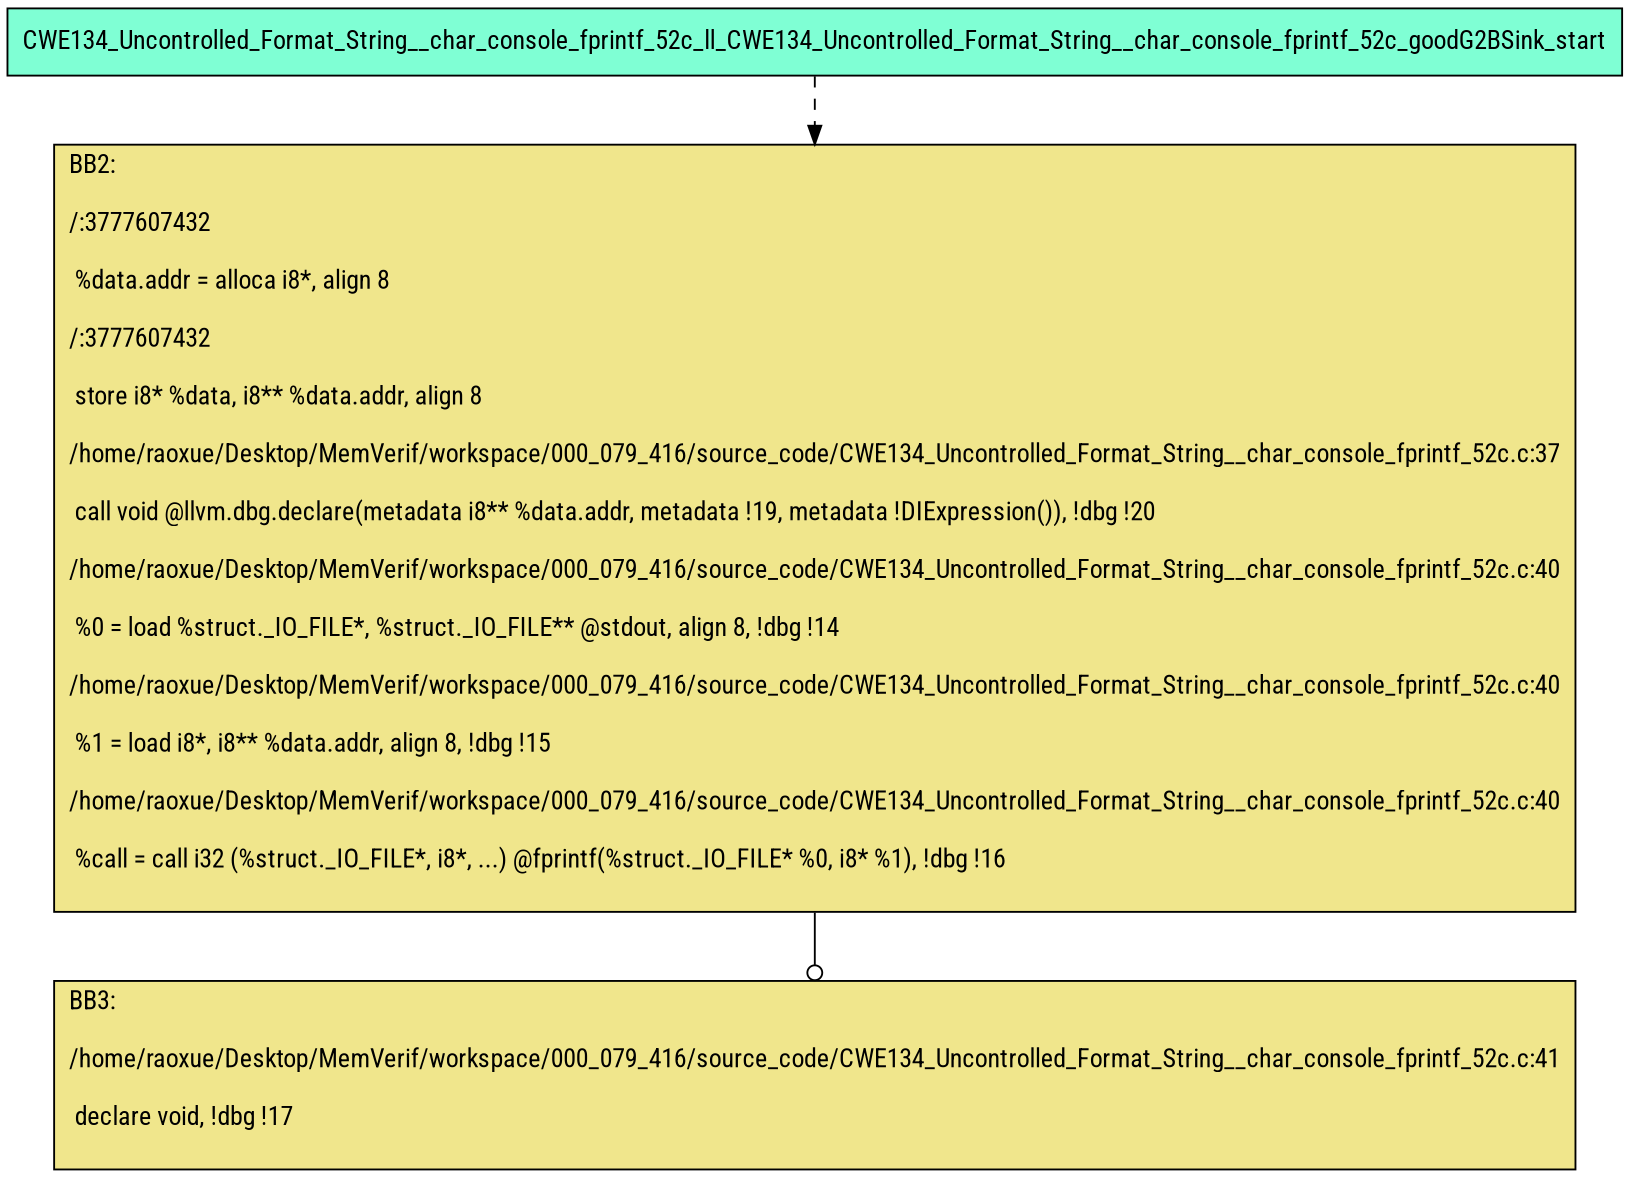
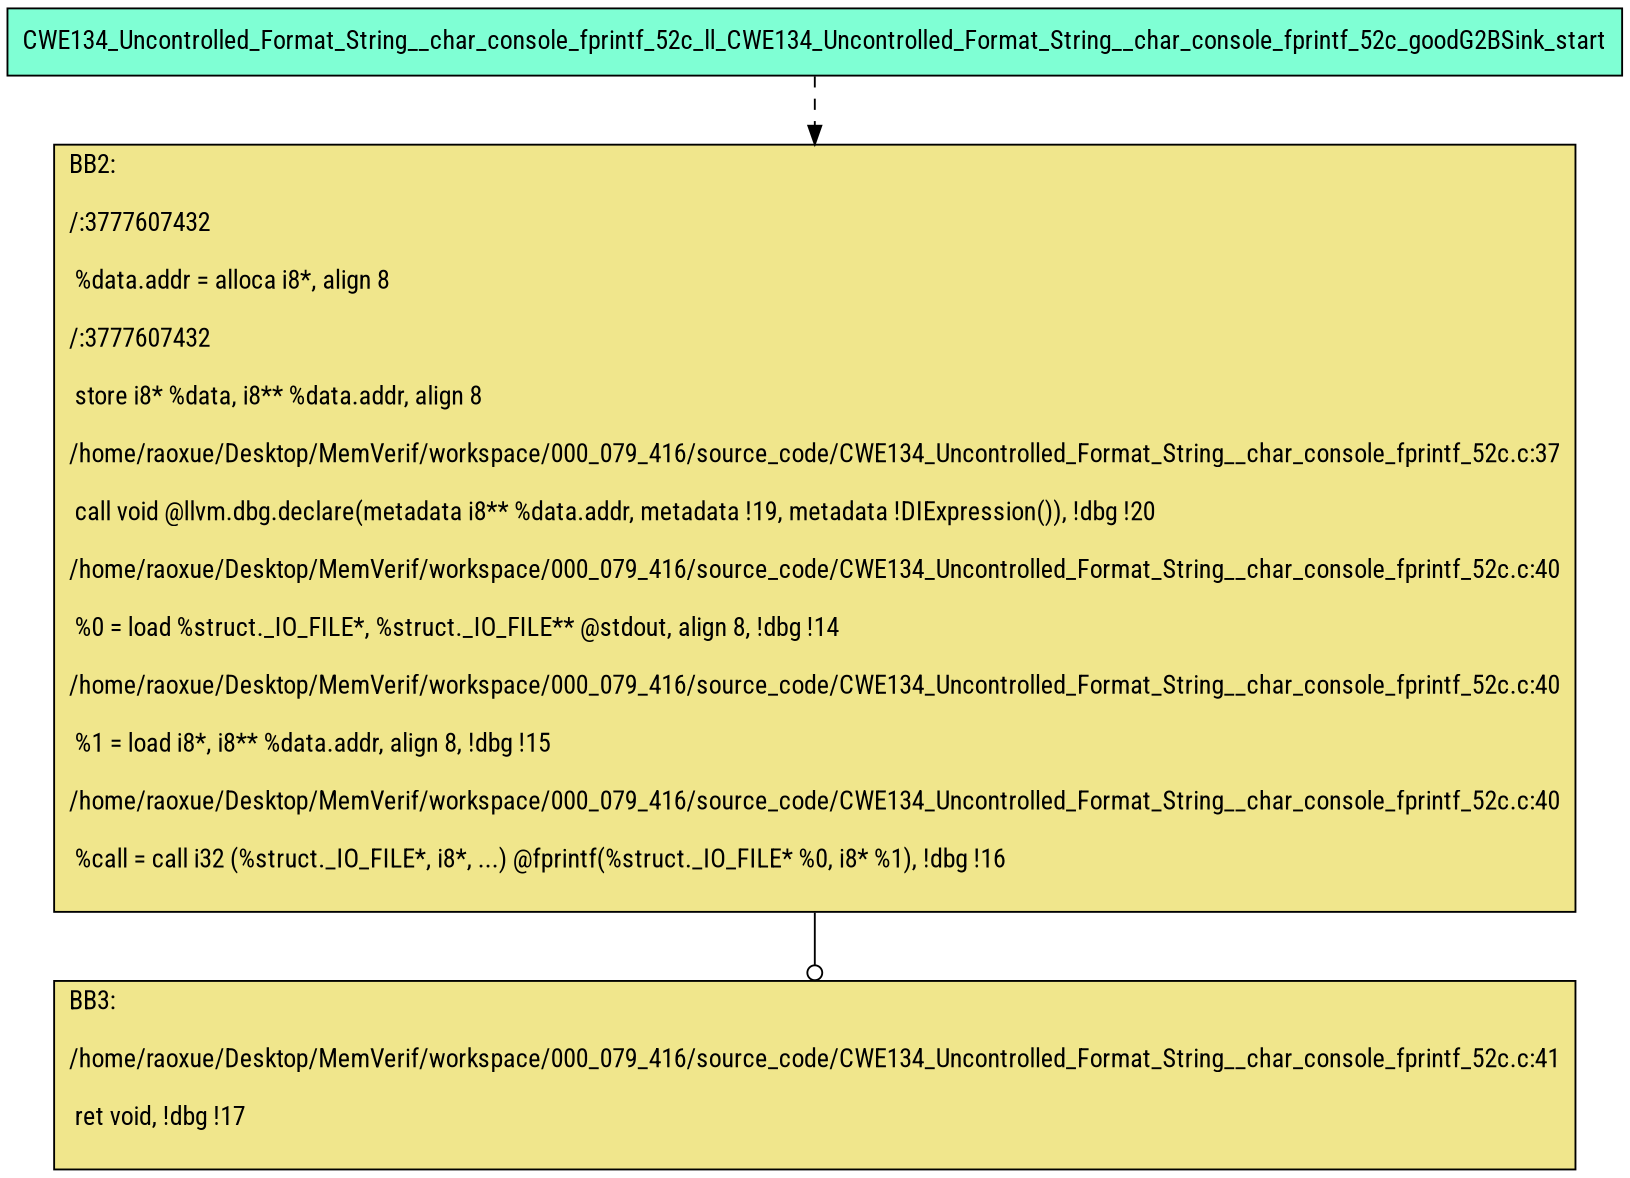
node "BB3:": text "declare void, !dbg !17" -> "ret void, !dbg !17"
